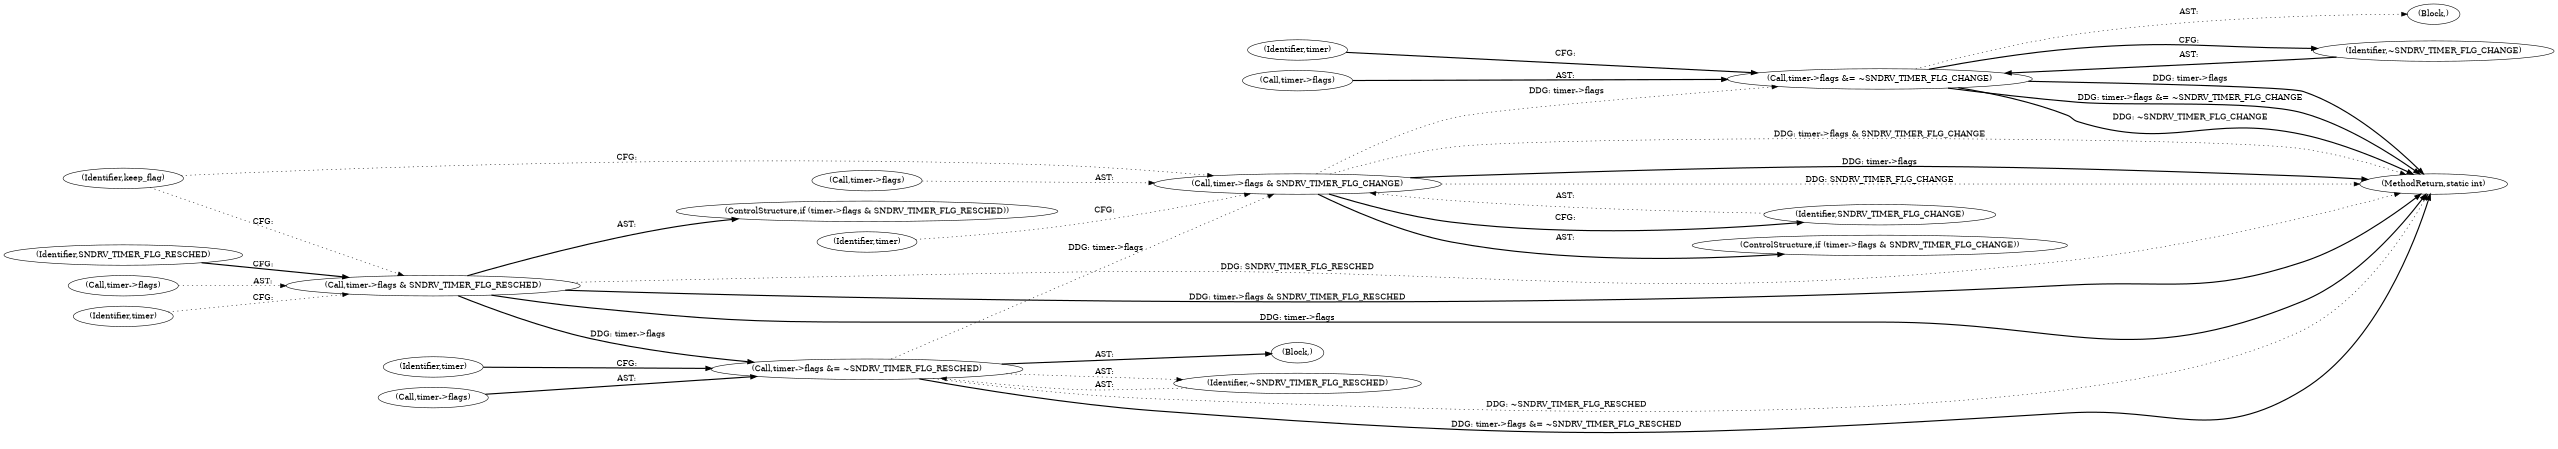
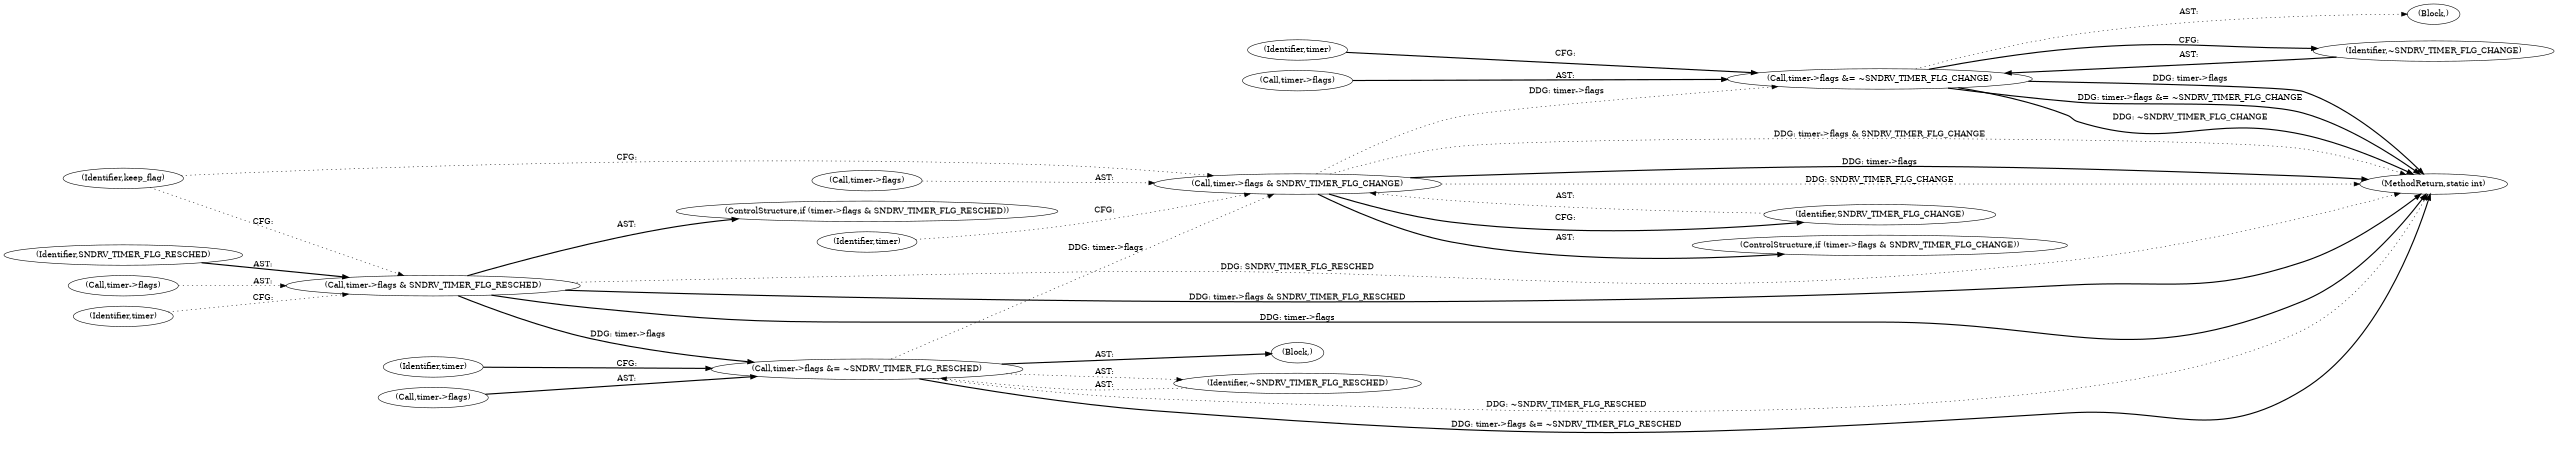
edge "(Identifier,SNDRV_TIMER_FLG_RESCHED)" -> "(Call,timer->flags & SNDRV_TIMER_FLG_RESCHED)": label "CFG: " -> "AST: "
